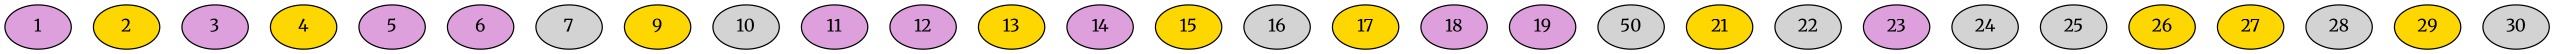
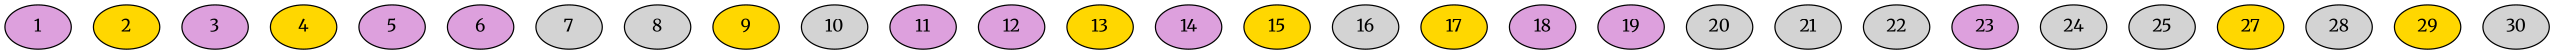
node "8": added
node "50": label "50" -> "20"
node "21": fillcolor gold -> lightgrey
node "26": removed
